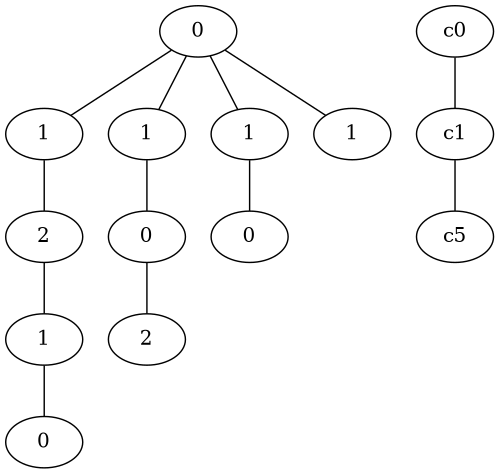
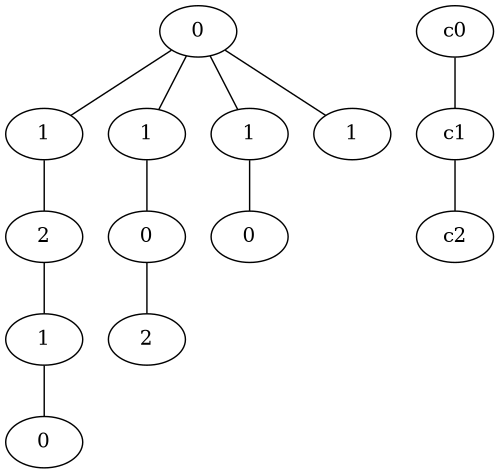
node "c5": label "c5" -> "c2"
